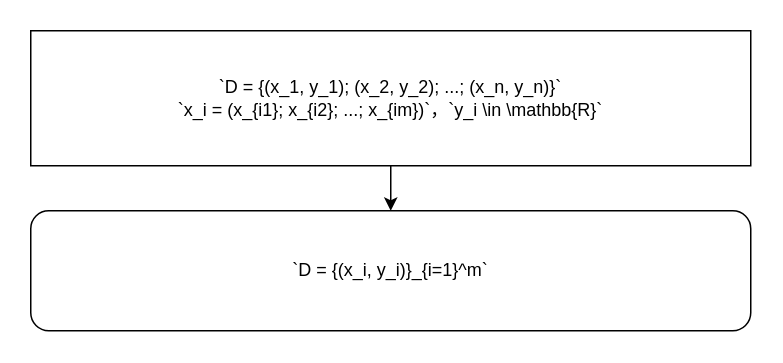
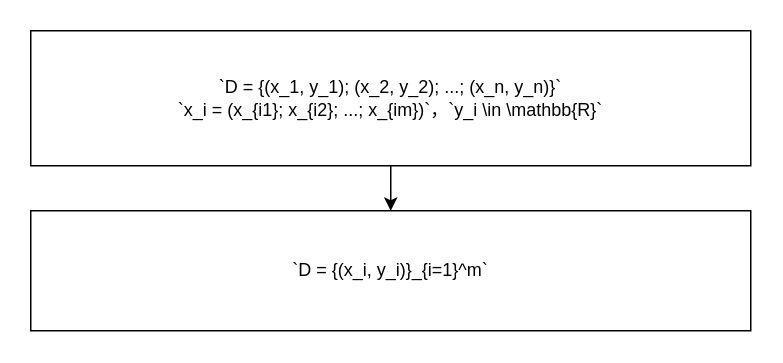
node "`D = {(x_i, y_i)}_{i=1}^m`": shape rounded rectangle -> rectangle
